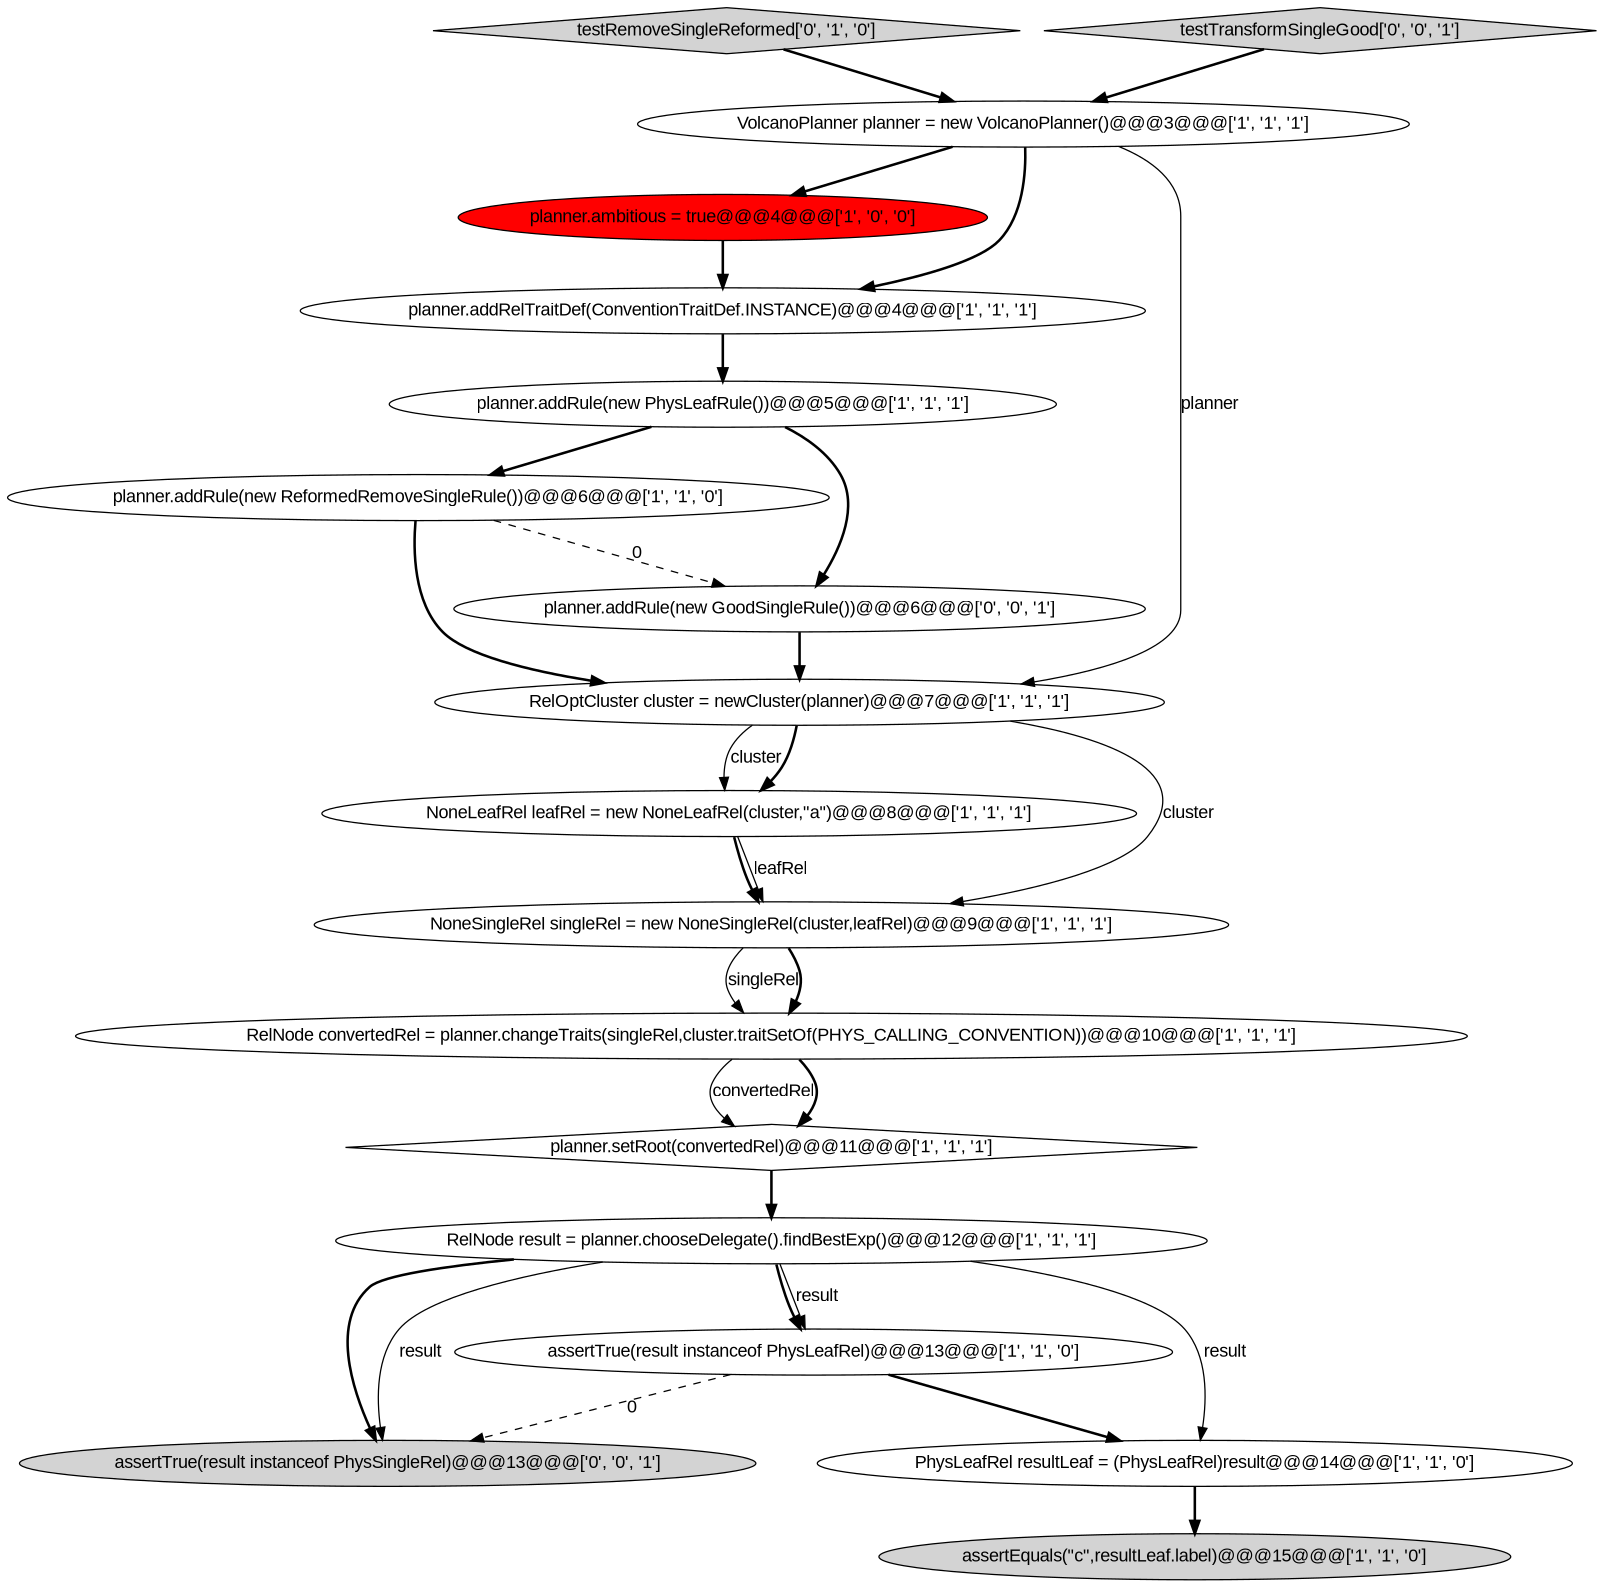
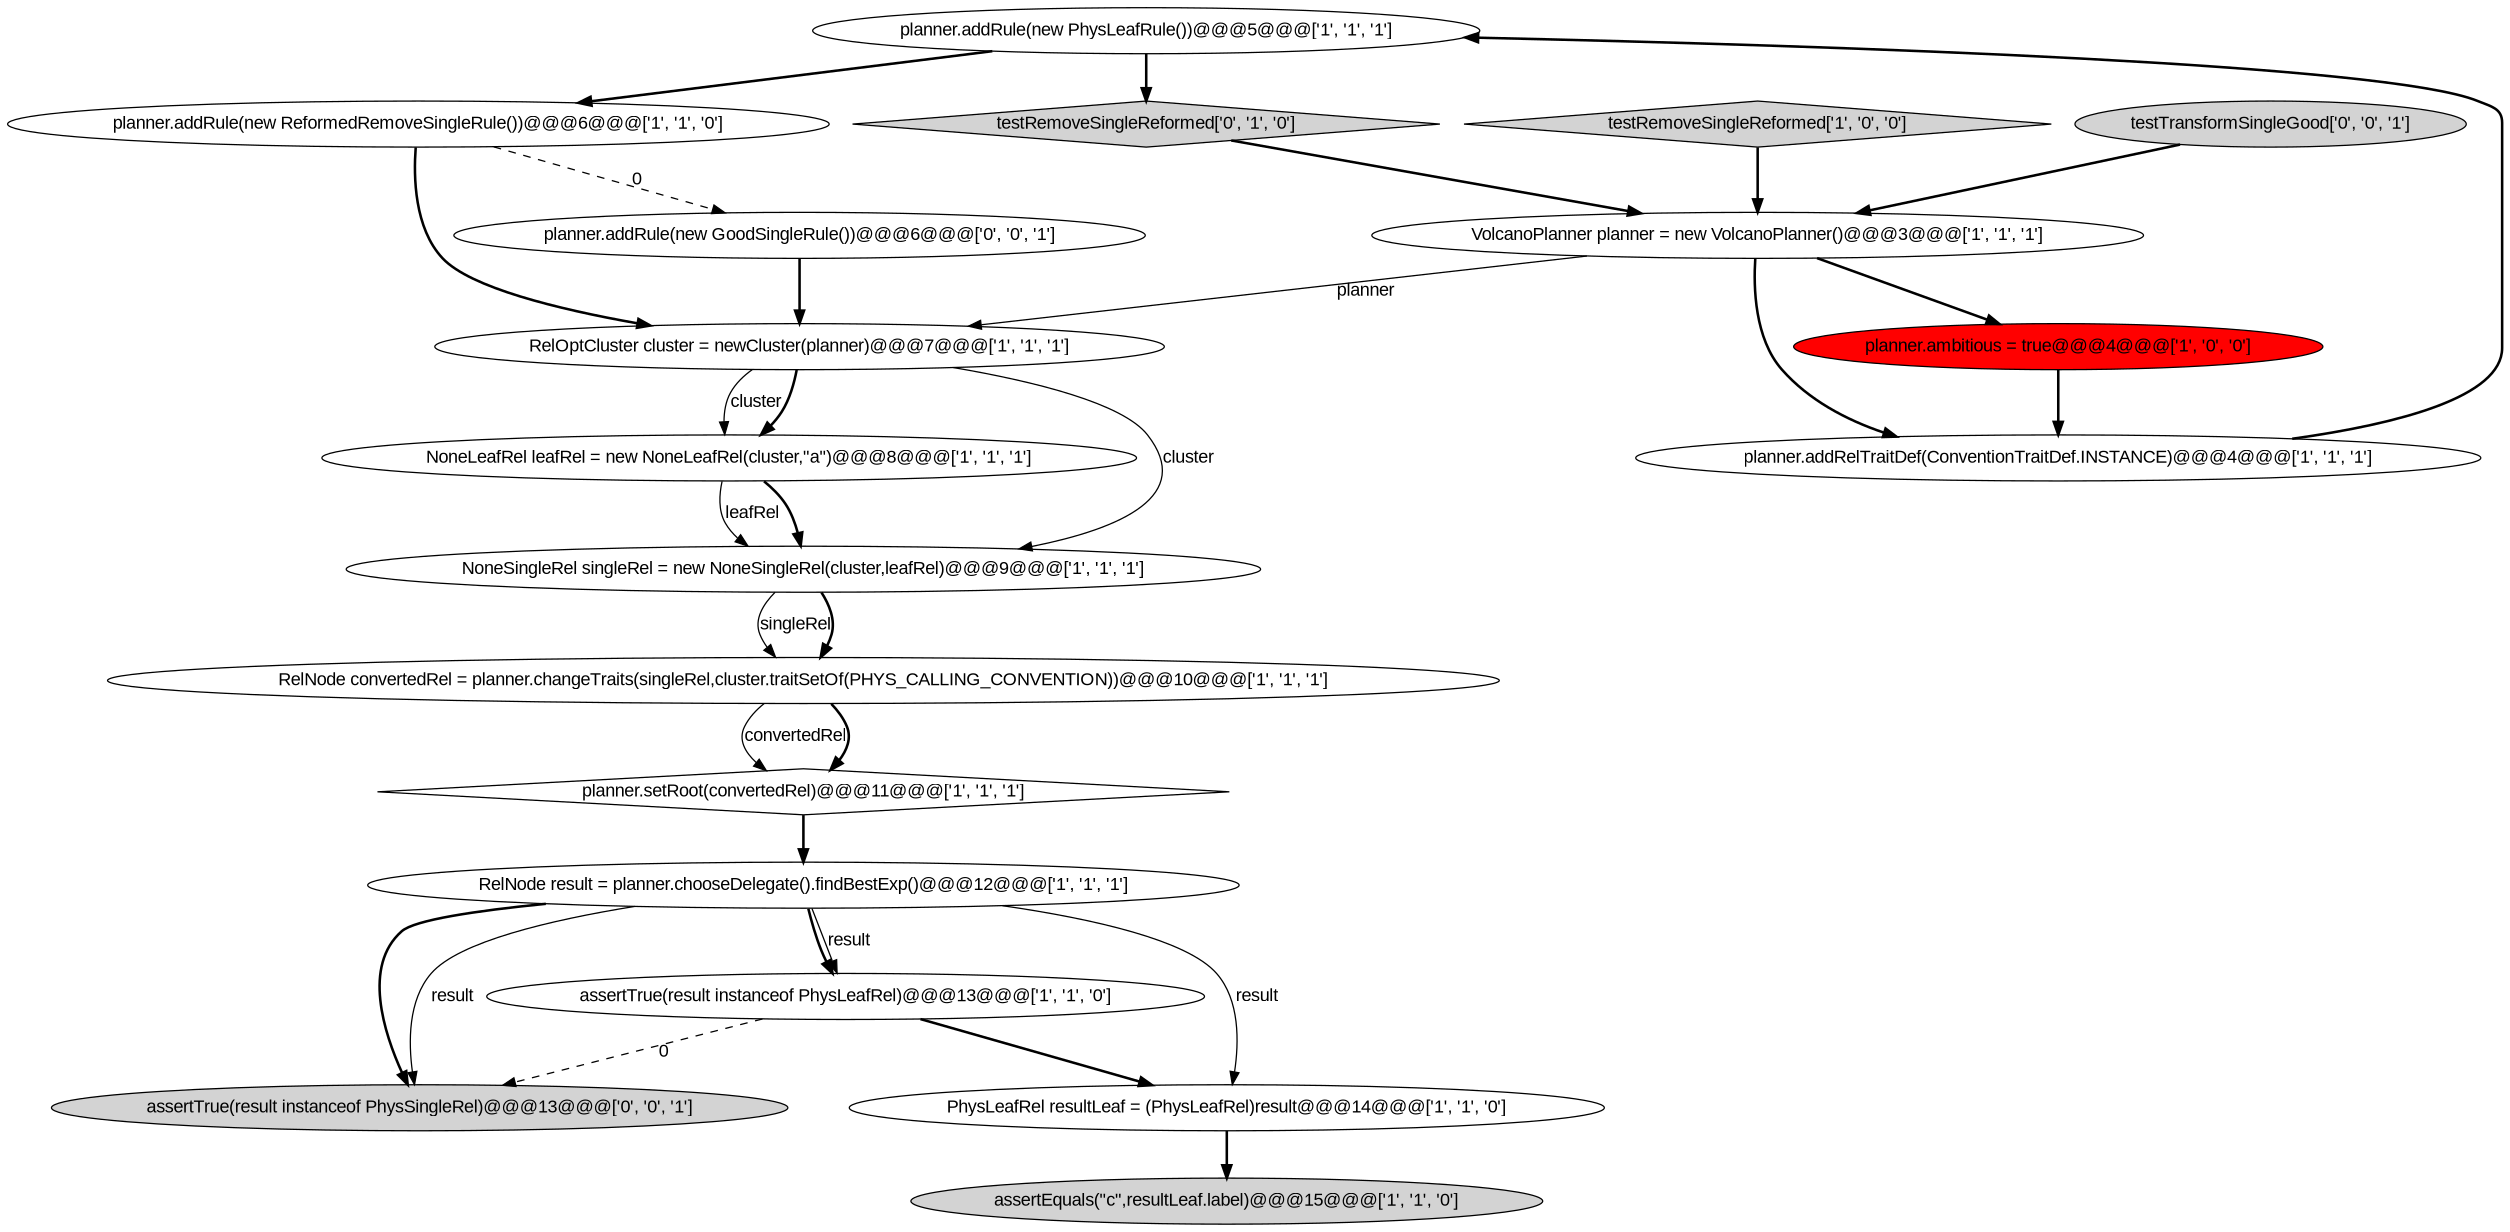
node "testTransformSingleGood['0', '0', '1']": shape diamond -> ellipse
node "testRemoveSingleReformed['1', '0', '0']": added
edge "planner.addRule(new PhysLeafRule())@@@5@@@['1', '1', '1']" -> "planner.addRule(new GoodSingleRule())@@@6@@@['0', '0', '1']": now "planner.addRule(new PhysLeafRule())@@@5@@@['1', '1', '1']" -> "testRemoveSingleReformed['0', '1', '0']"
